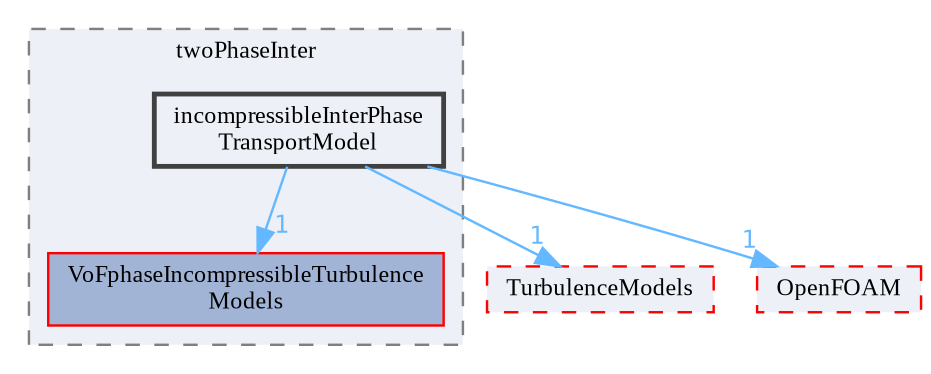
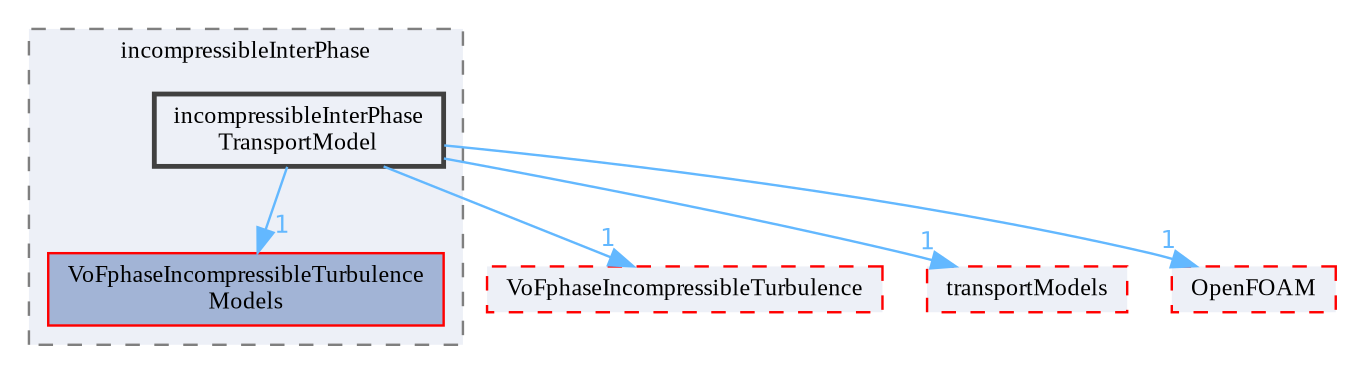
cluster "twoPhaseInter": label "twoPhaseInter" -> "incompressibleInterPhase"
node "TurbulenceModels": label "TurbulenceModels" -> "VoFphaseIncompressibleTurbulence"
node "transportModels": added
